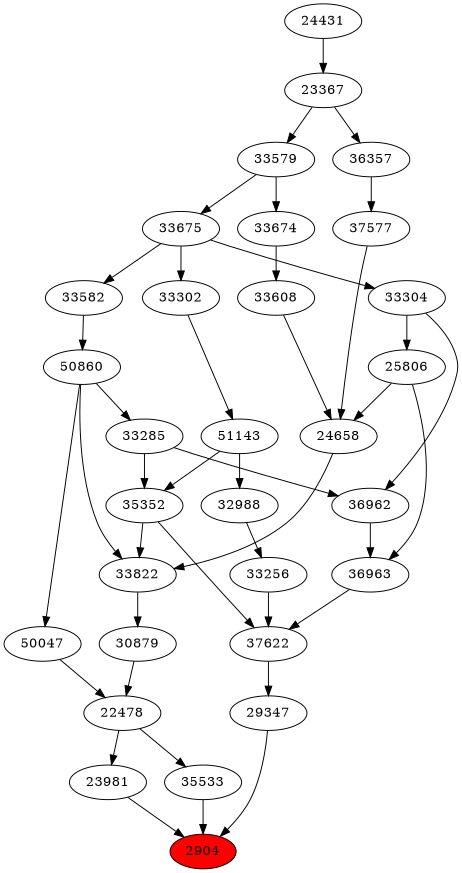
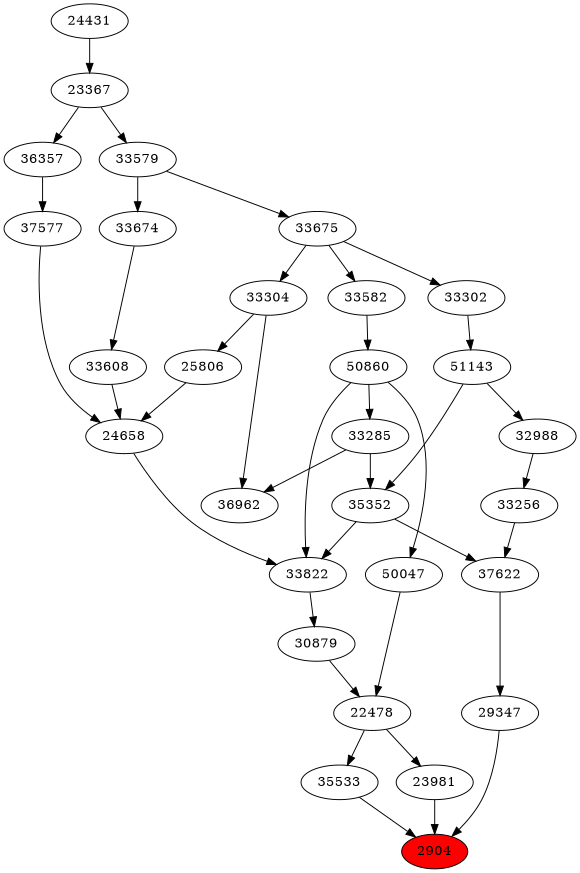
node "36963": removed
